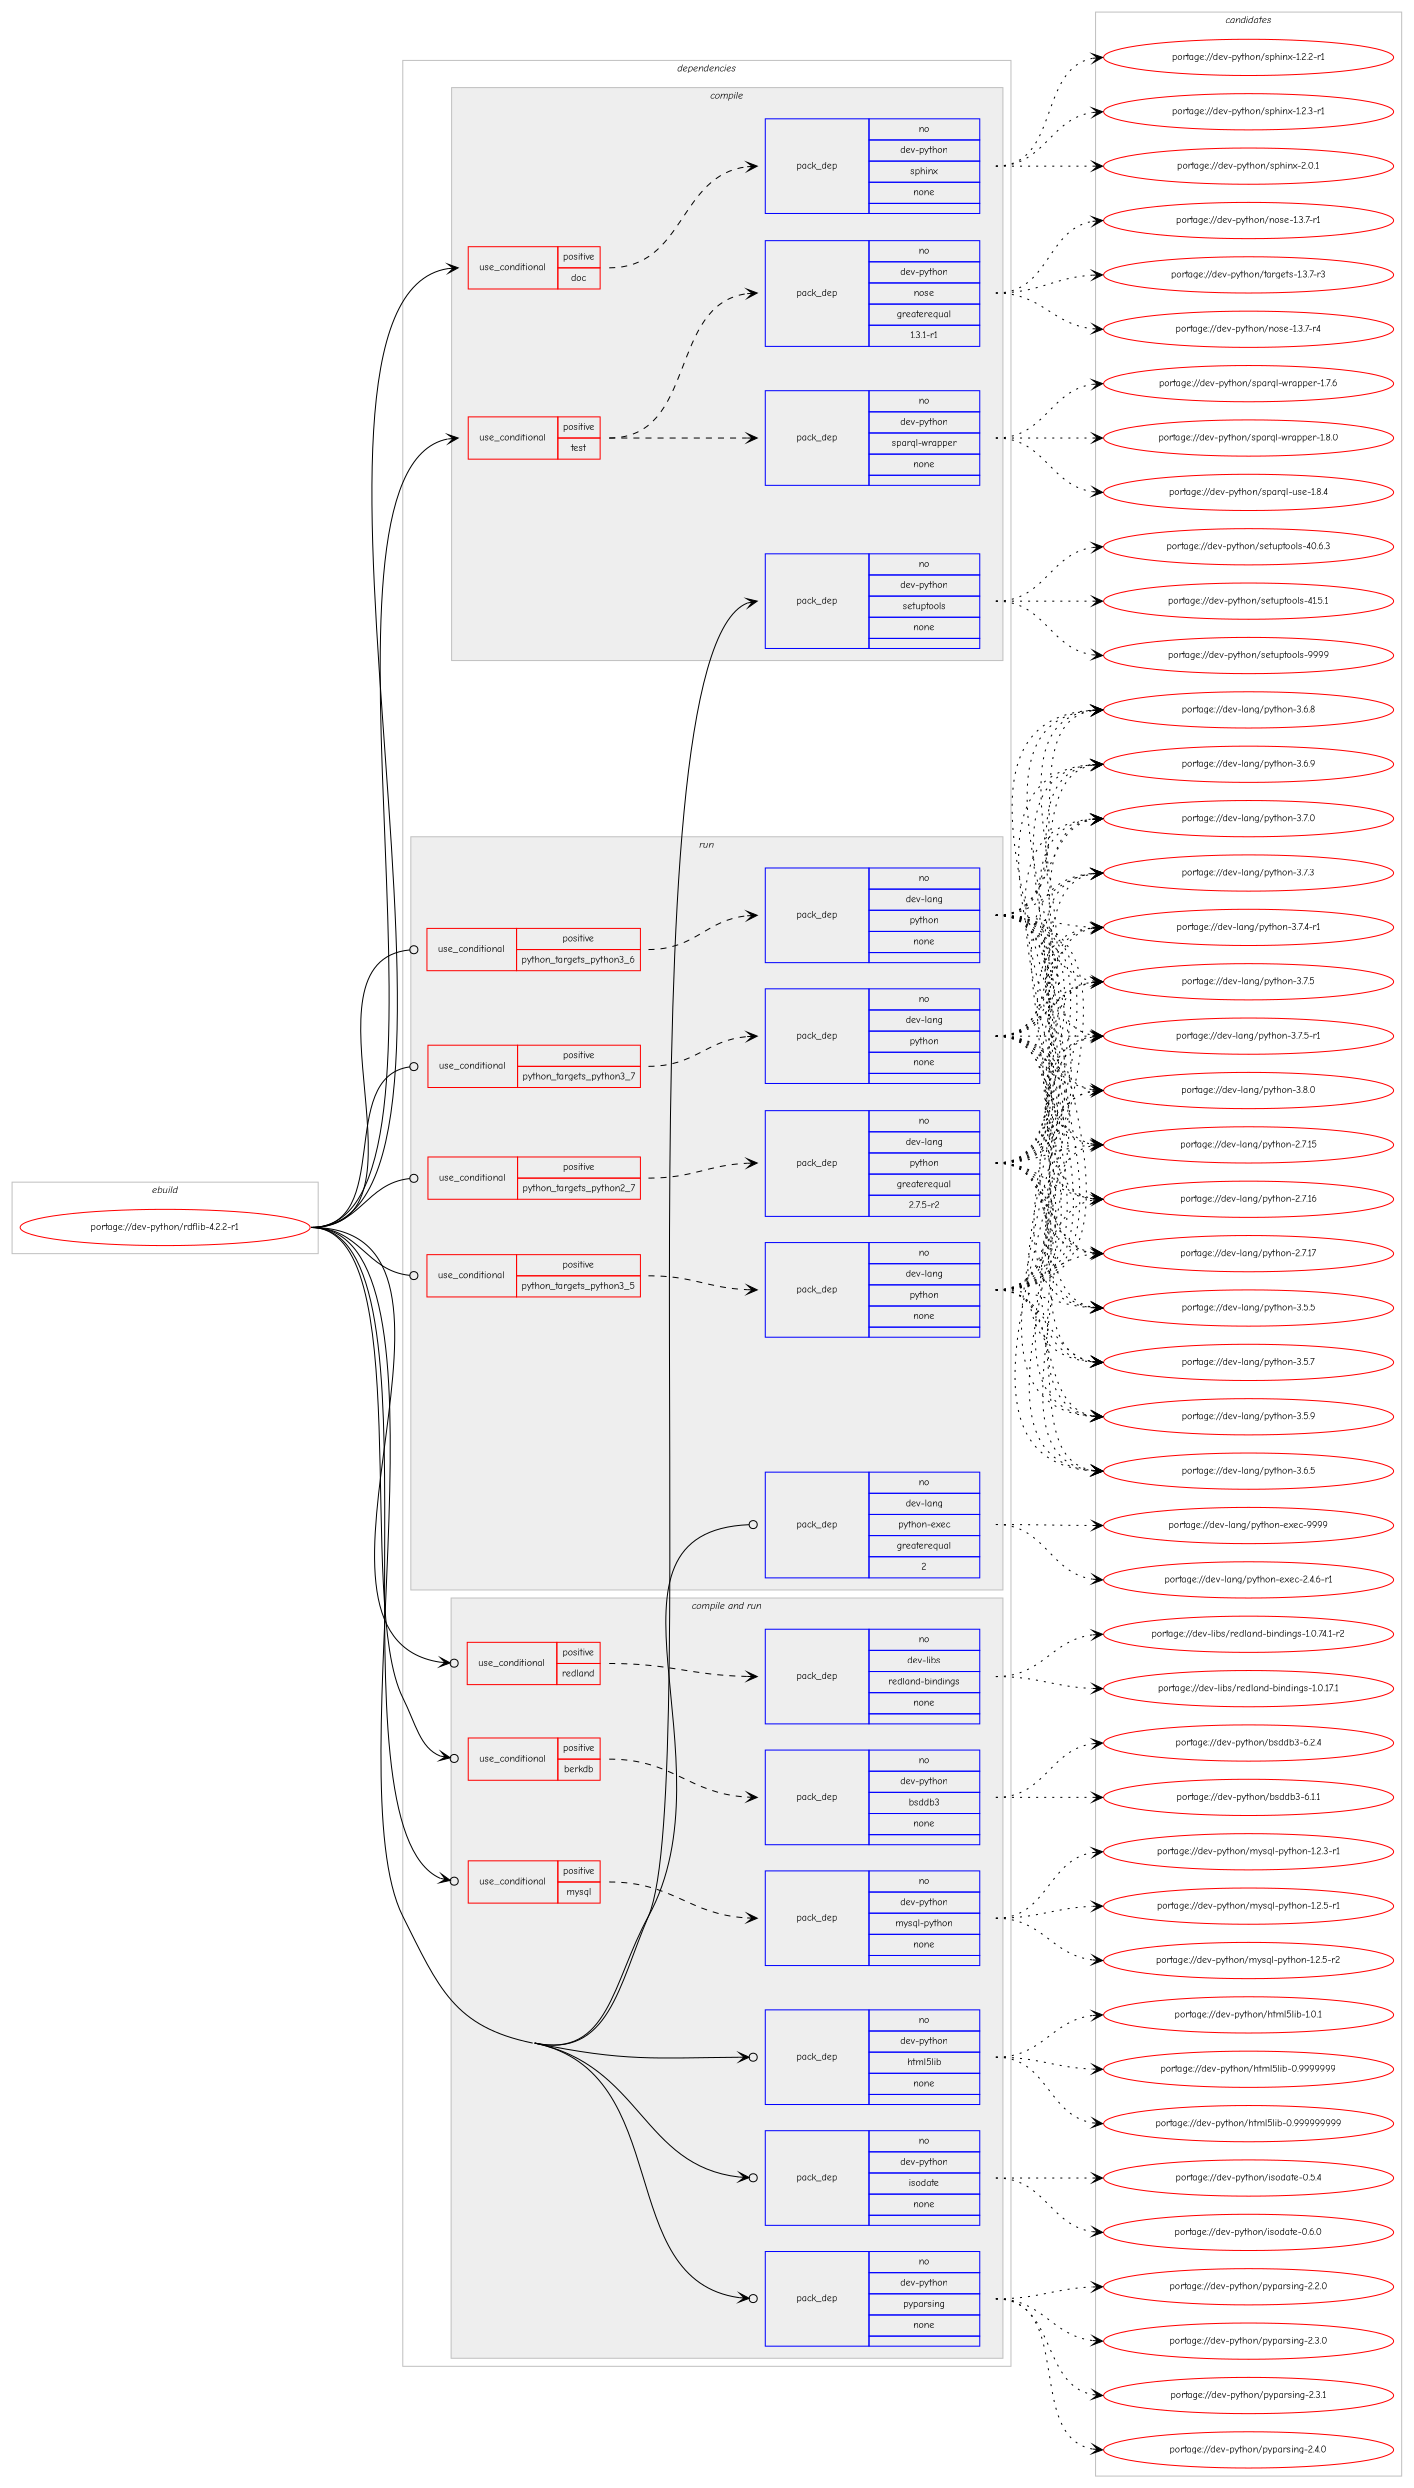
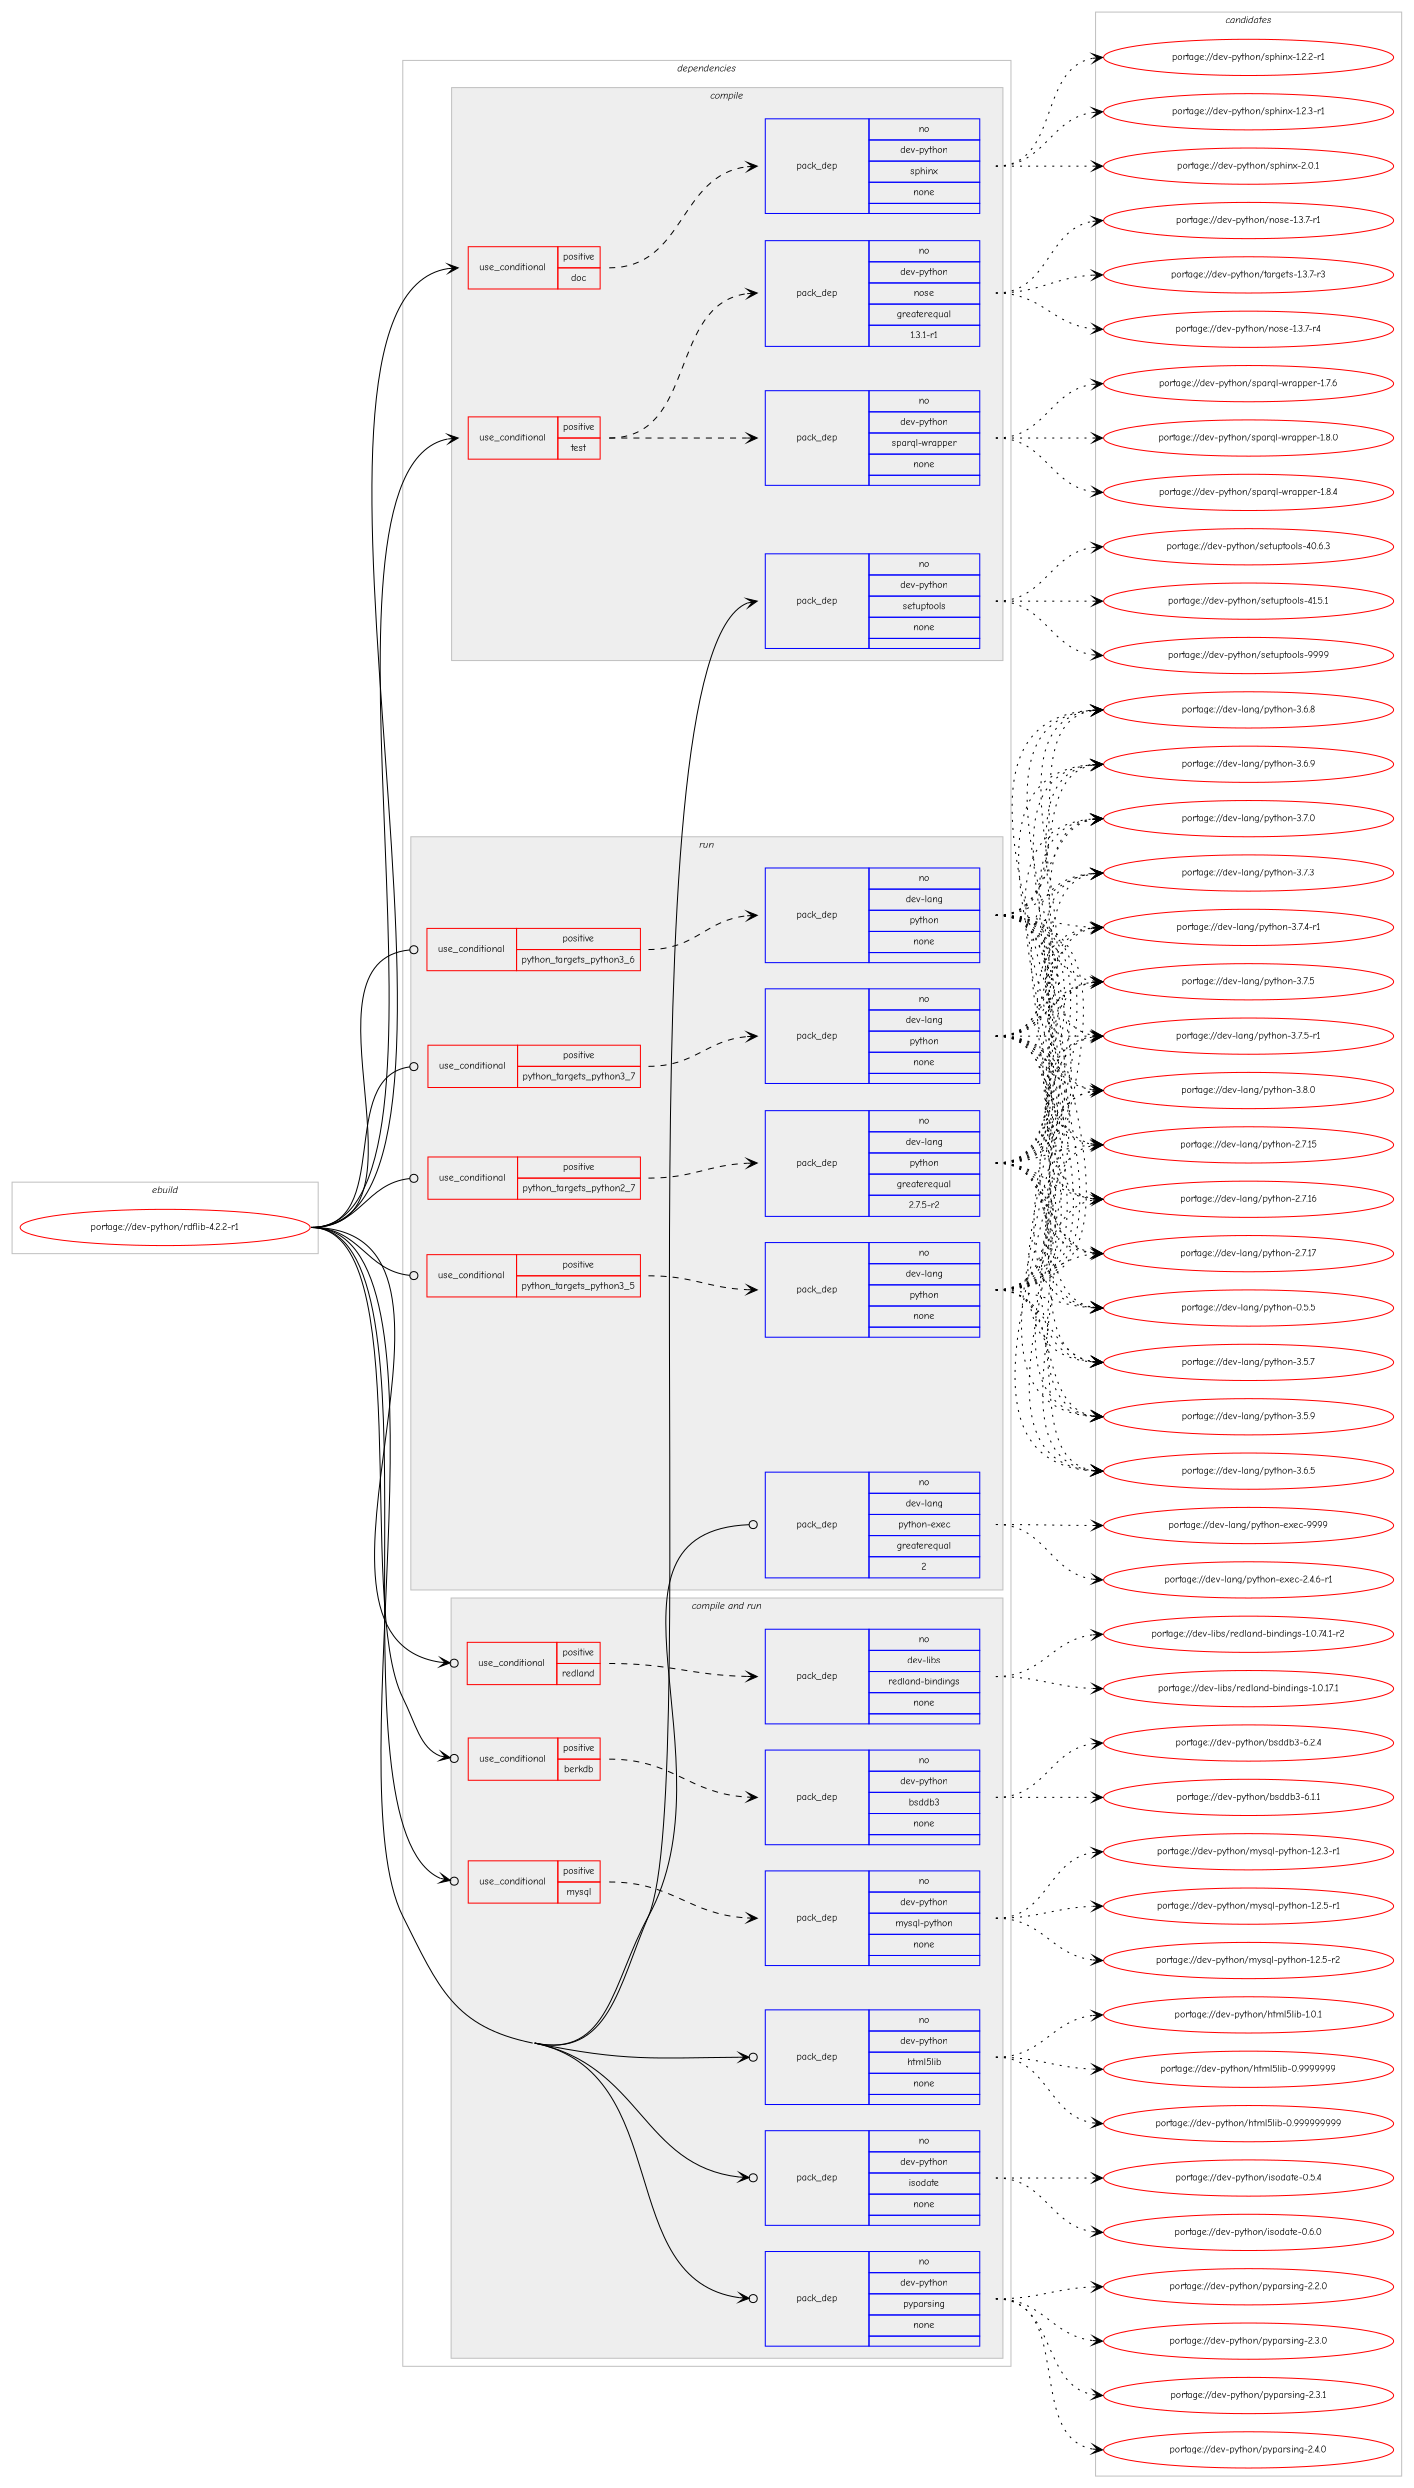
node "portage://dev-python/sparql-use-1.8.4": label "portage://dev-python/sparql-use-1.8.4" -> "portage://dev-python/sparql-wrapper-1.8.4"
node "portage://dev-lang/python-3.5.5": label "portage://dev-lang/python-3.5.5" -> "portage://dev-lang/python-0.5.5"
